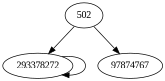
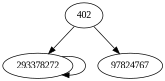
node "502": label "502" -> "402"
node "97874767": label "97874767" -> "97824767"
